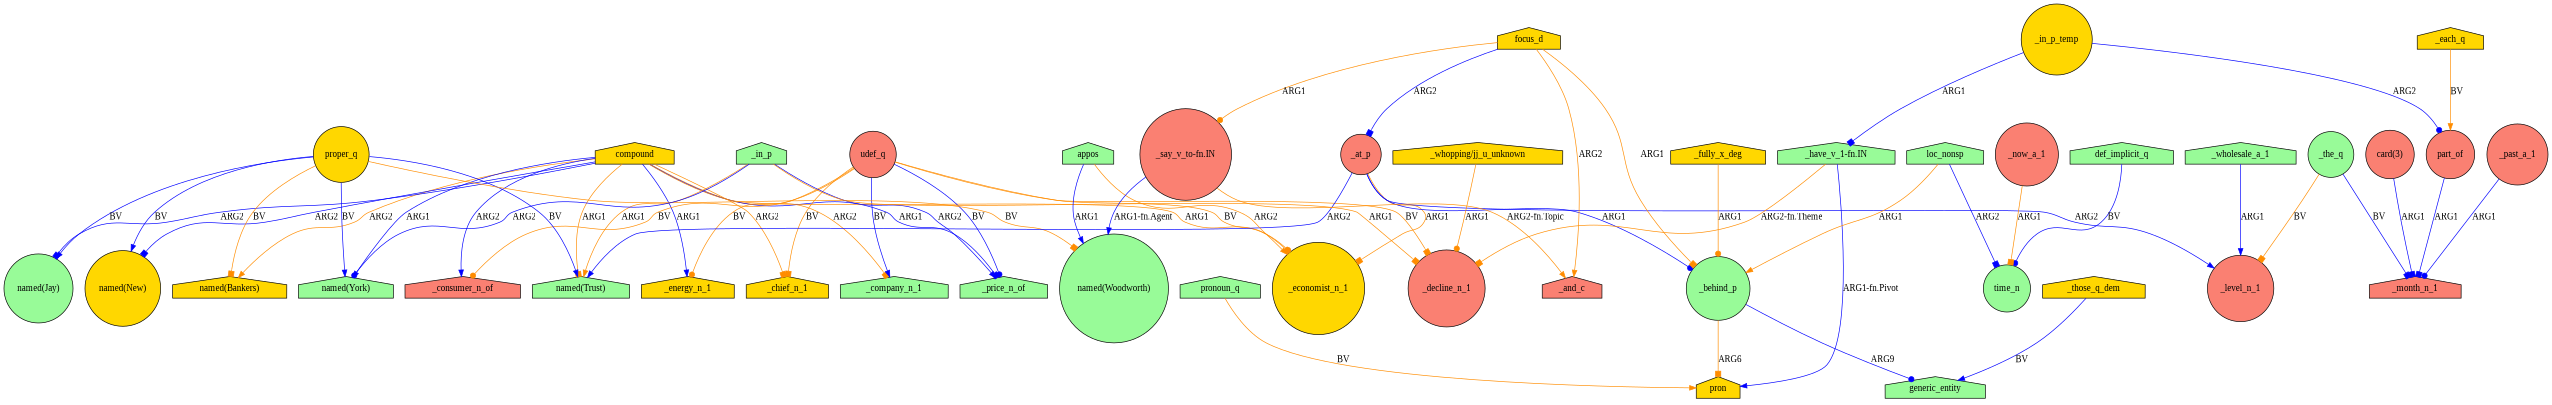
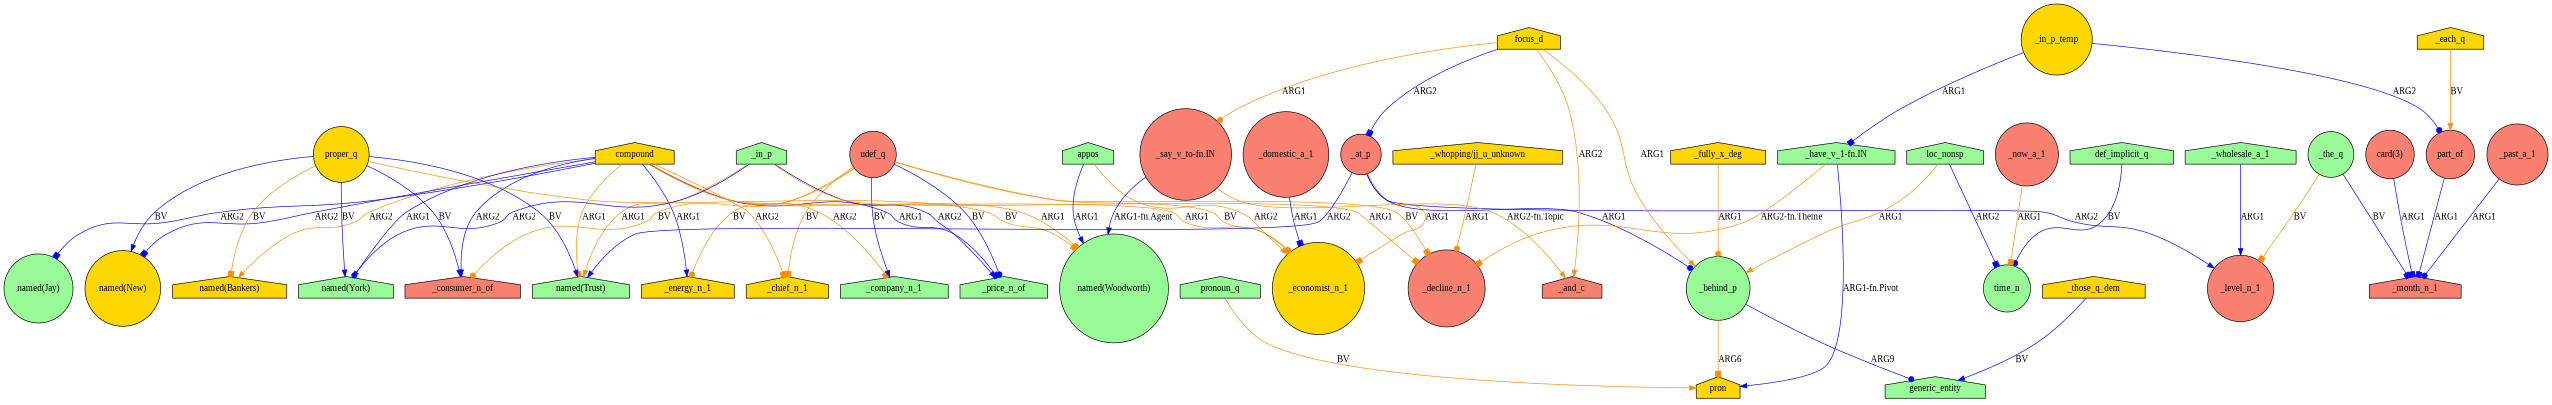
edge "focus_d" -> "_behind_p": arrowhead box -> normal
node "_domestic_a_1": added
edge "proper_q" -> "named(Jay)": now "proper_q" -> "_consumer_n_of"
edge "compound" -> "named(Woodworth)": added, label "ARG1"
